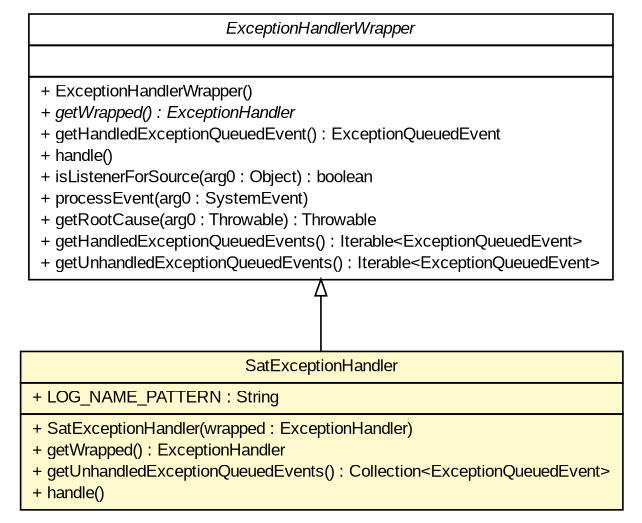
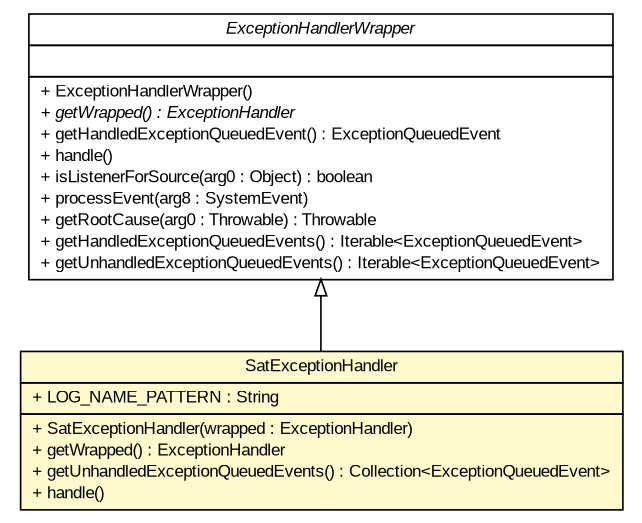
node "ExceptionHandlerWrapper": text "+ processEvent(arg0 : SystemEvent)" -> "+ processEvent(arg8 : SystemEvent)"
